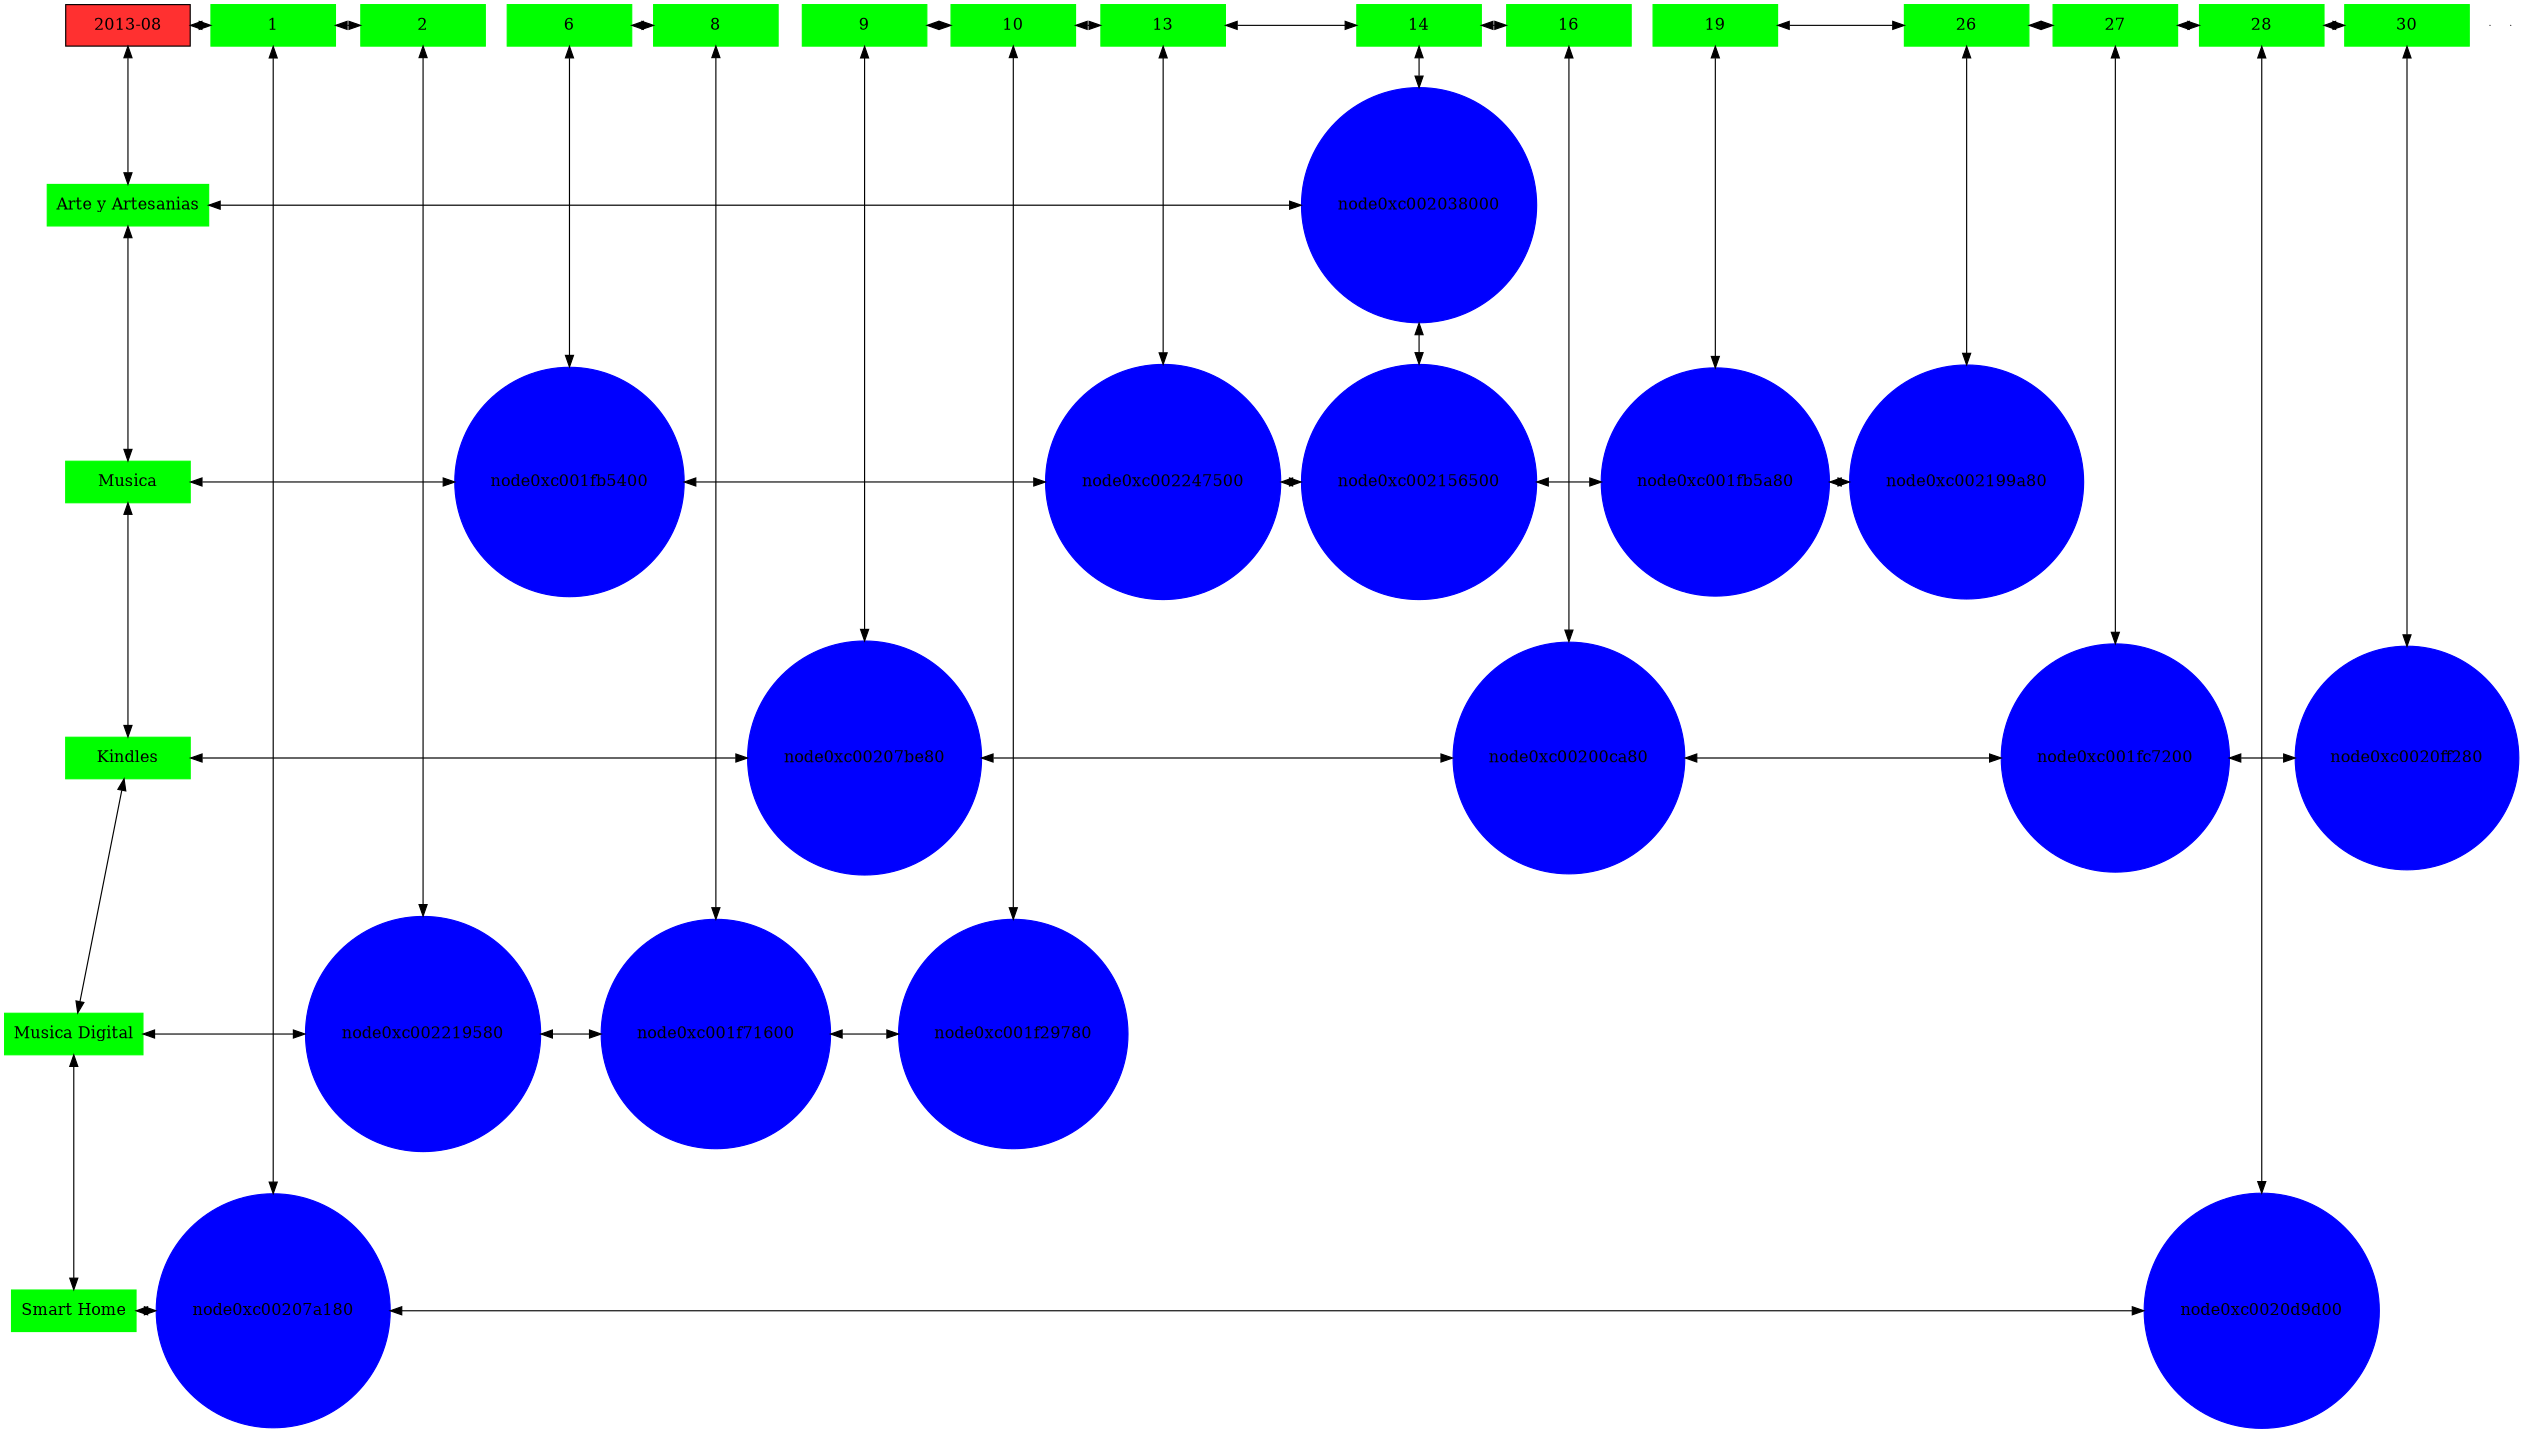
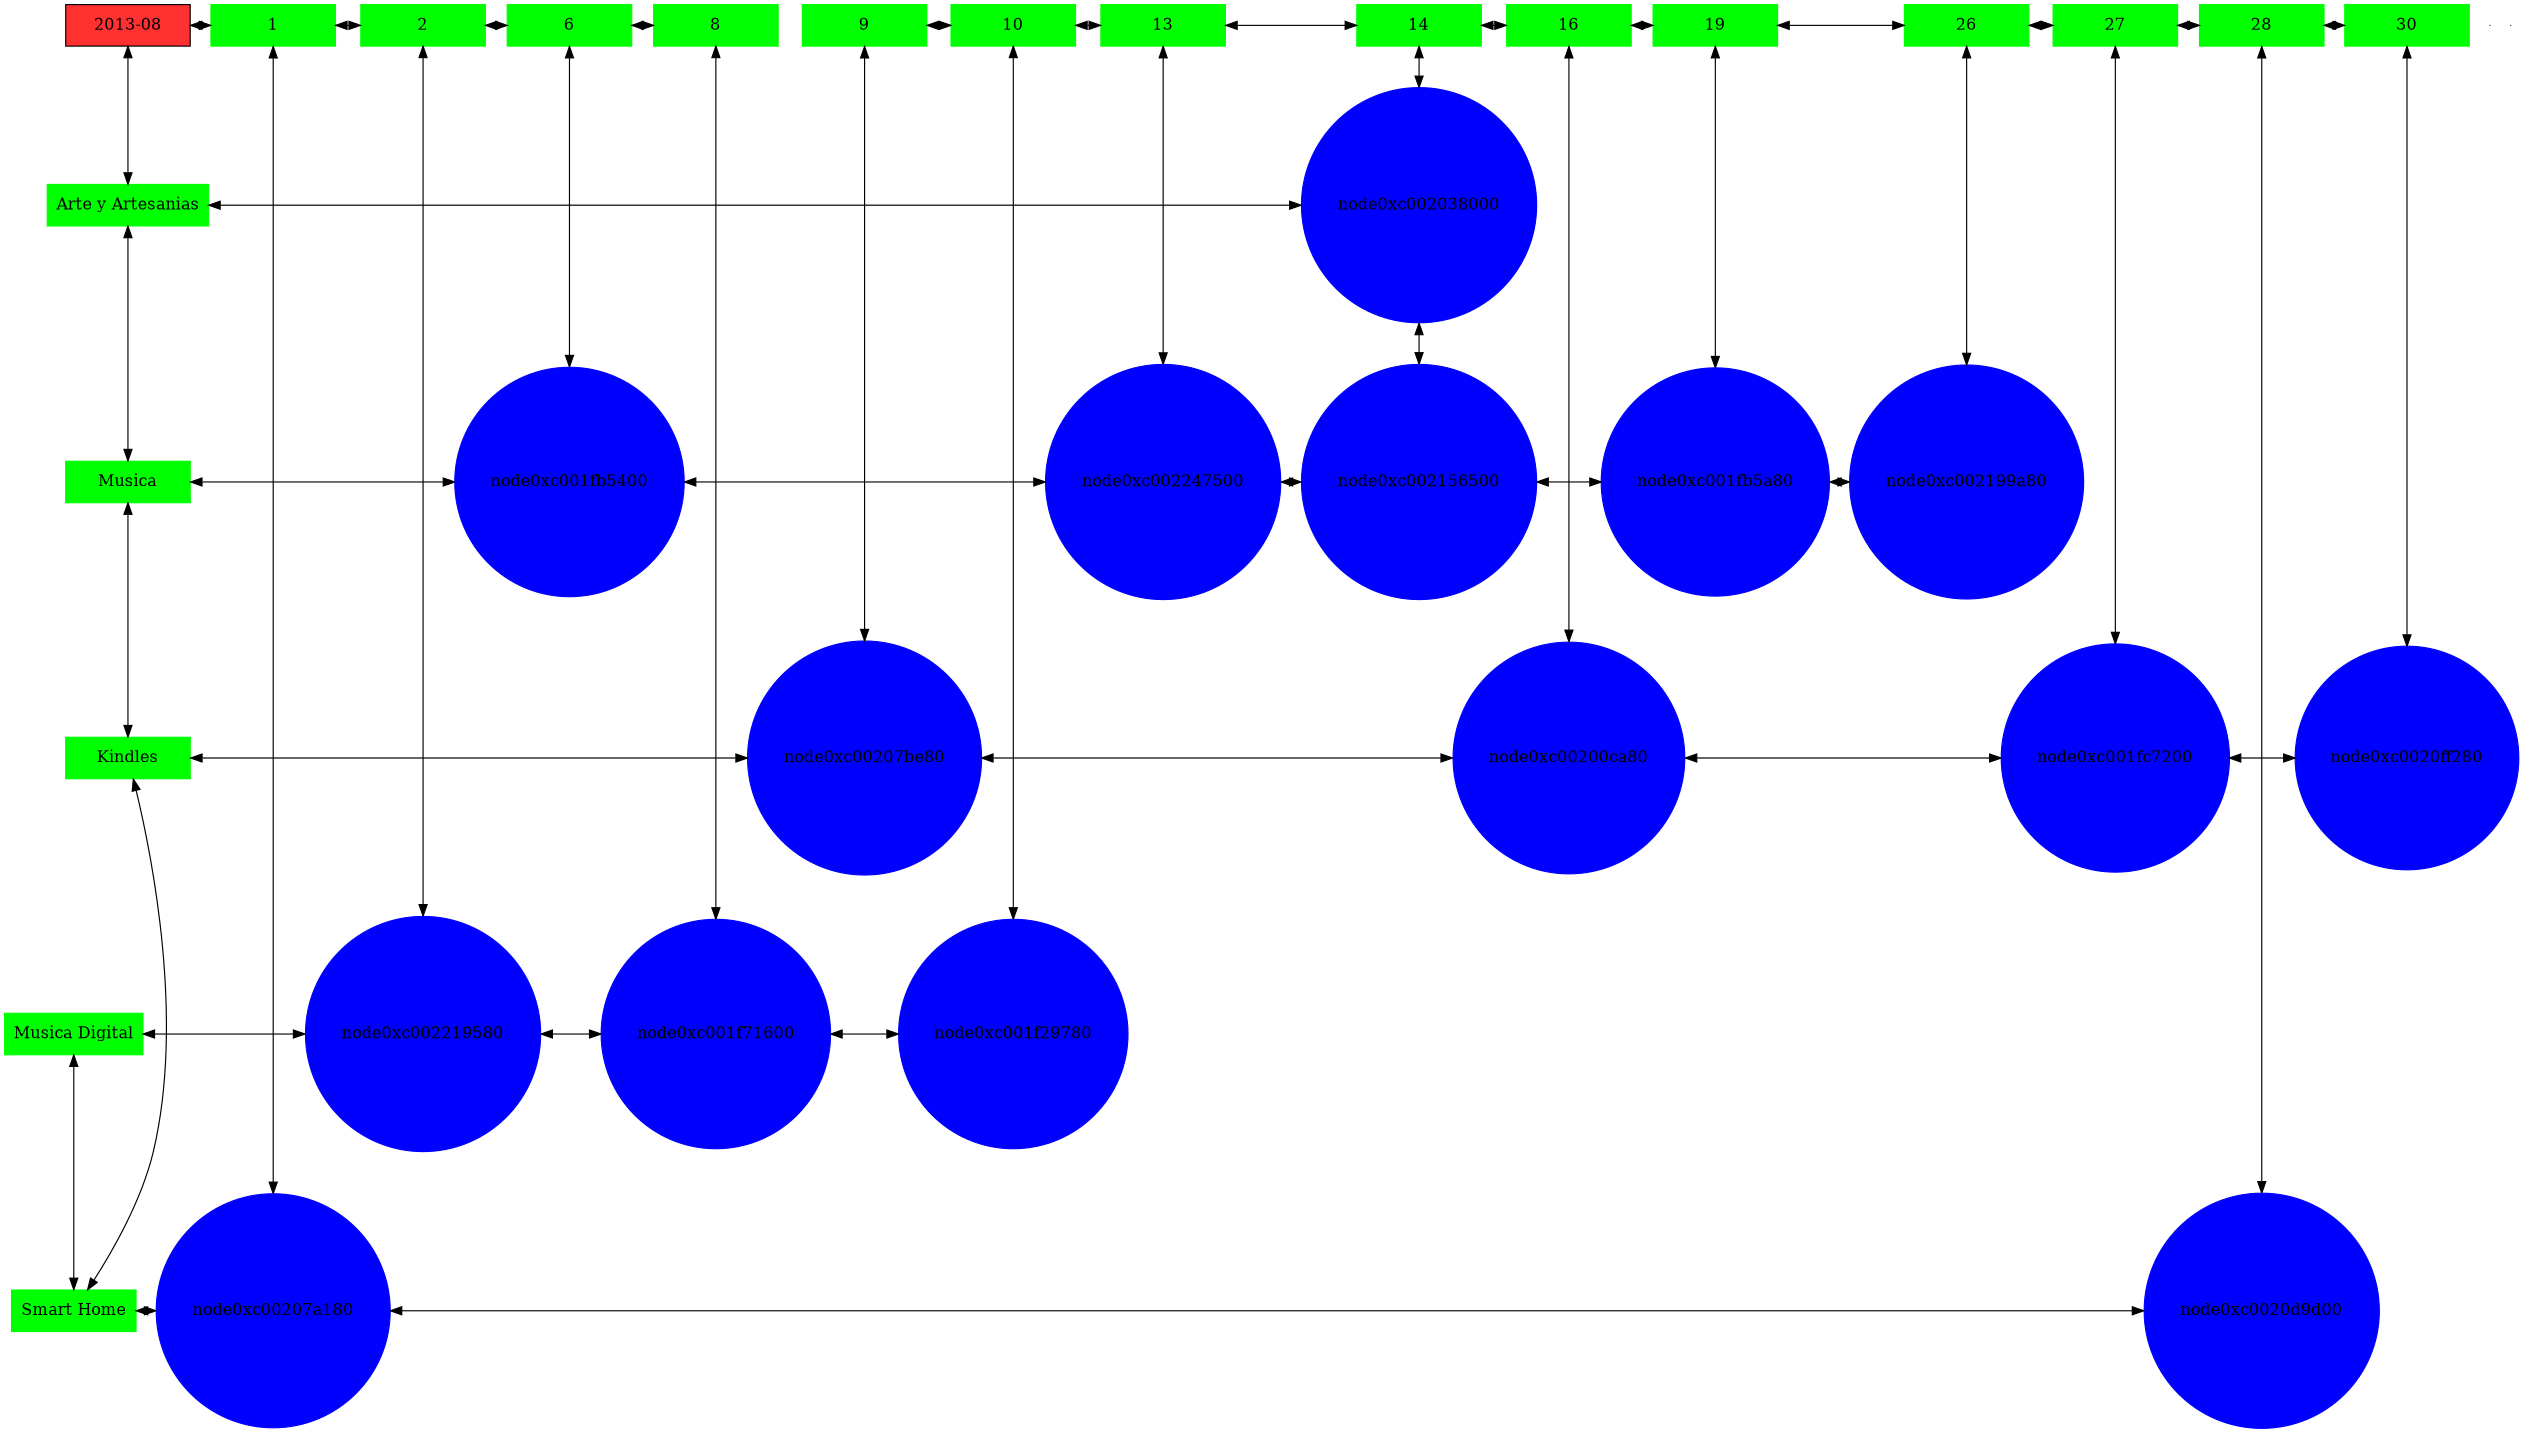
edge "2" -- "6": added
edge "16" -- "19": added
edge "Kindles" -- "Musica Digital": now "Kindles" -- "Smart Home"
